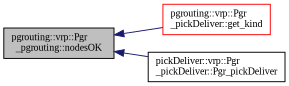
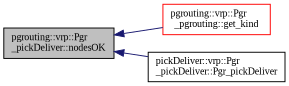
node "pgrouting::vrp::Pgr _pickDeliver::get_kind": label "pgrouting::vrp::Pgr _pickDeliver::get_kind" -> "pgrouting::vrp::Pgr _pgrouting::get_kind"
node "pgrouting::vrp::Pgr _pgrouting::nodesOK": label "pgrouting::vrp::Pgr _pgrouting::nodesOK" -> "pgrouting::vrp::Pgr _pickDeliver::nodesOK"
